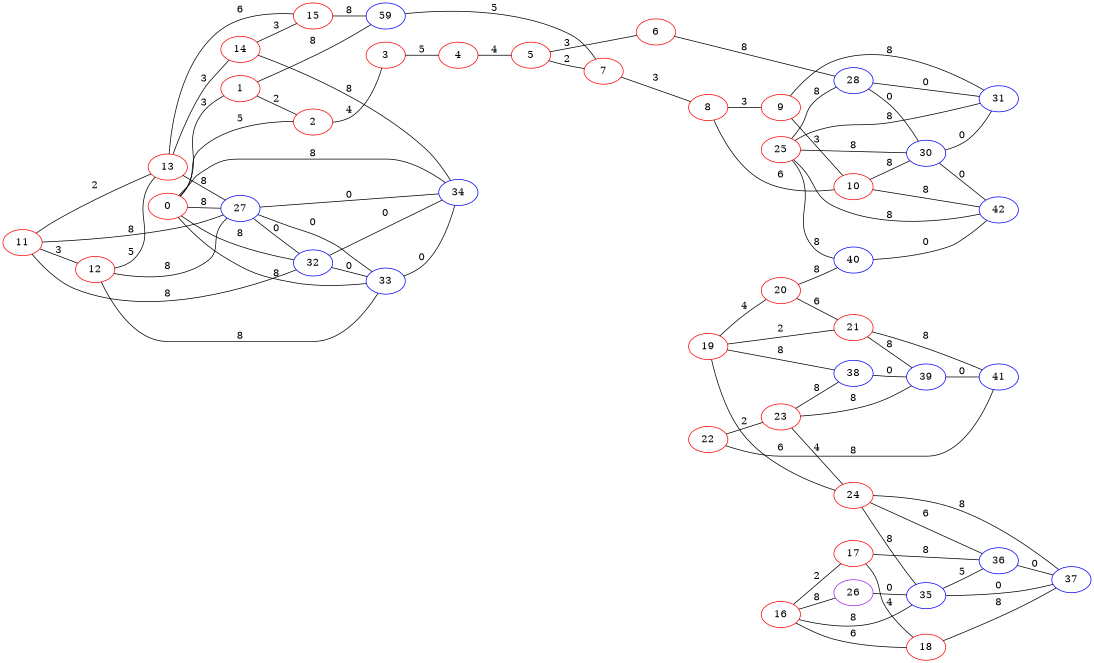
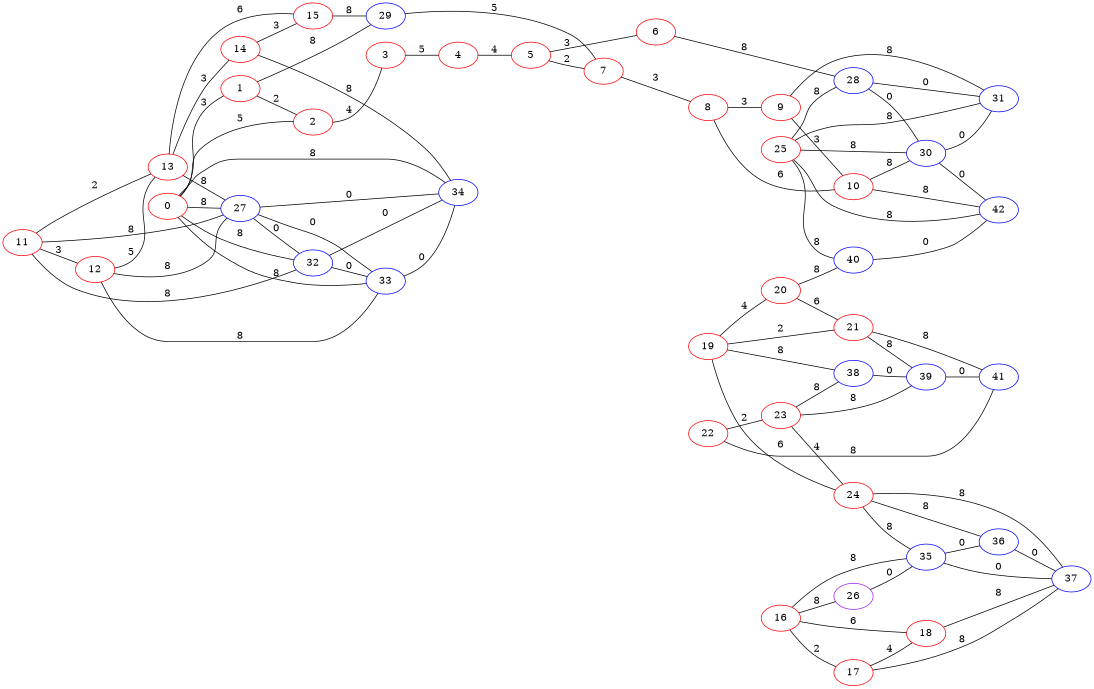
node "59": label "59" -> "29"
edge "24" -- "36": label "6" -> "8"
edge "17" -- "36": now "17" -- "37"
edge "36" -- "35": label "5" -> "0"
